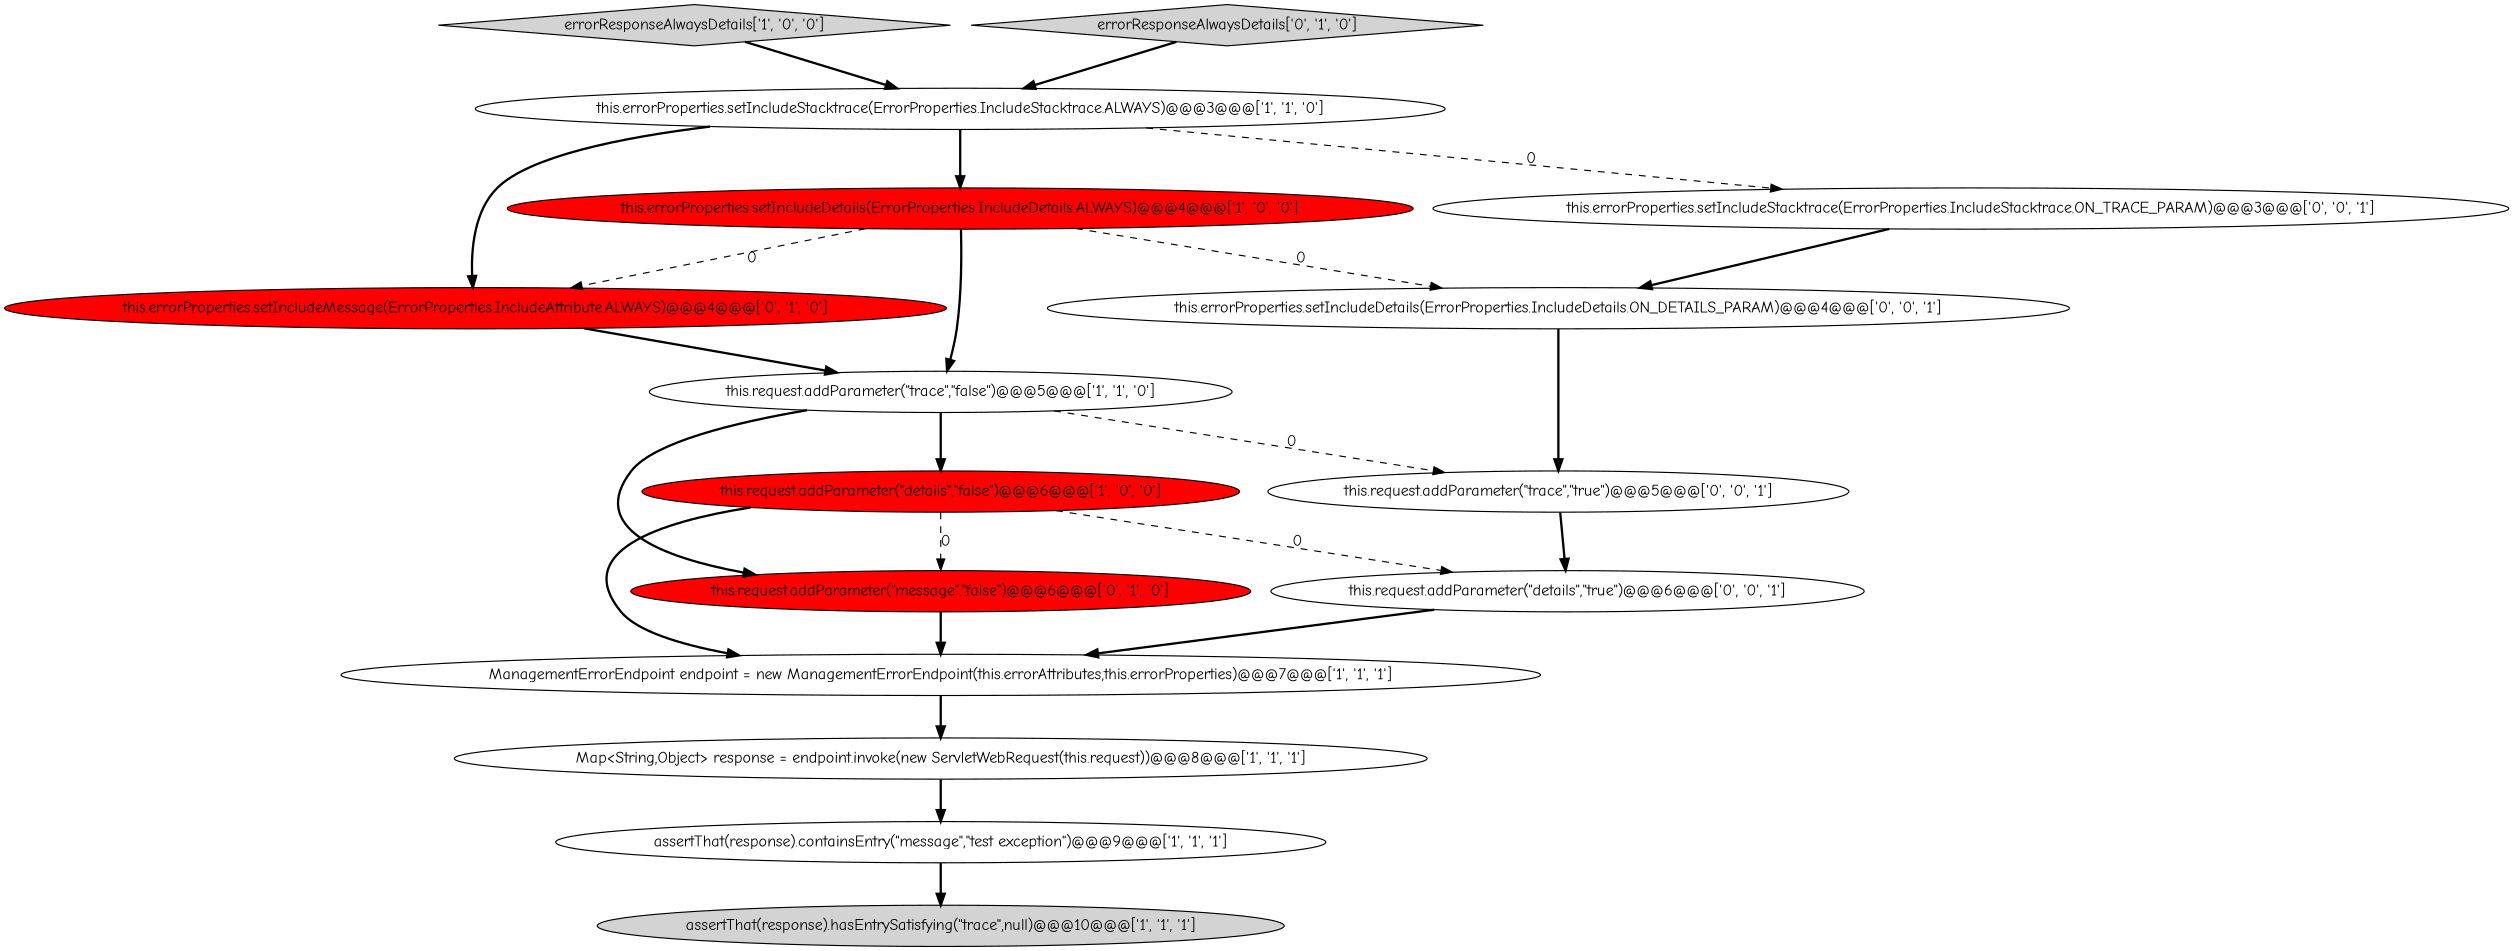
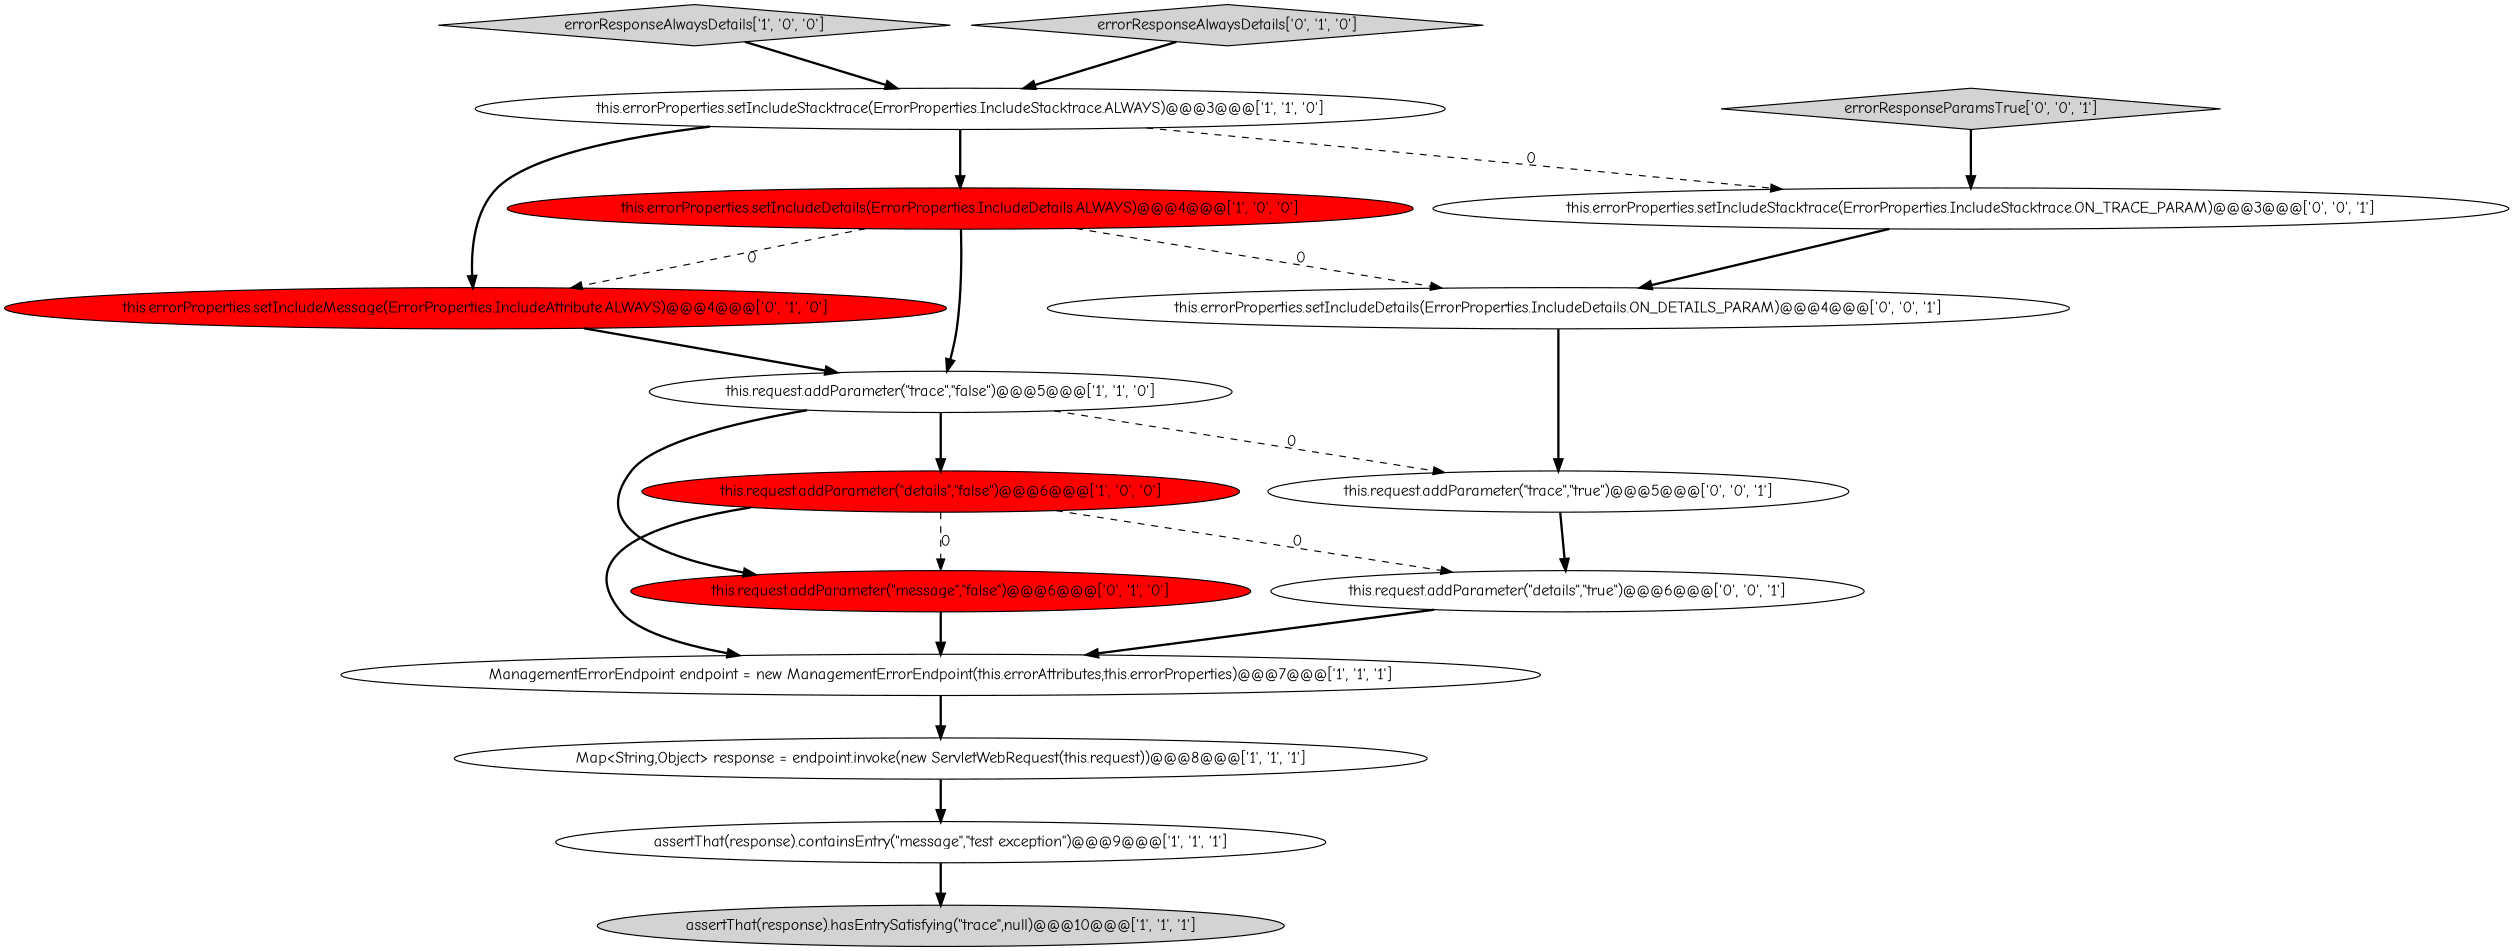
node "errorResponseParamsTrue['0', '0', '1']": added
